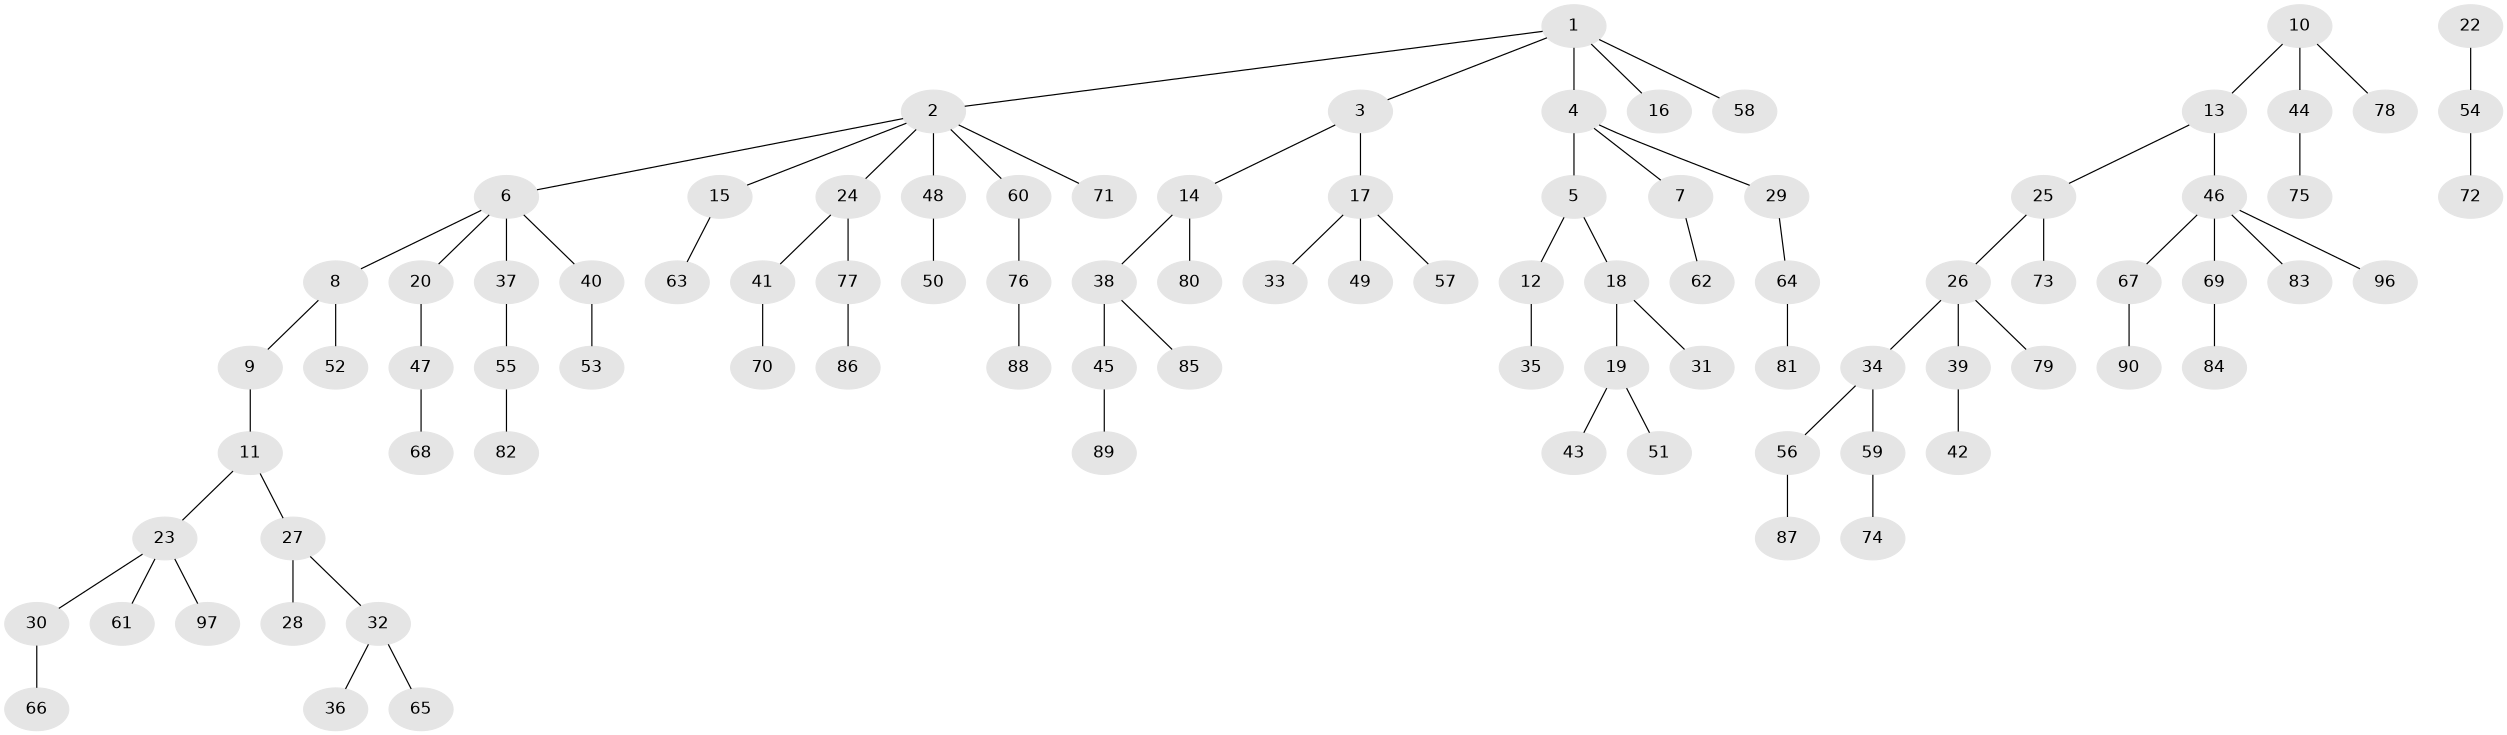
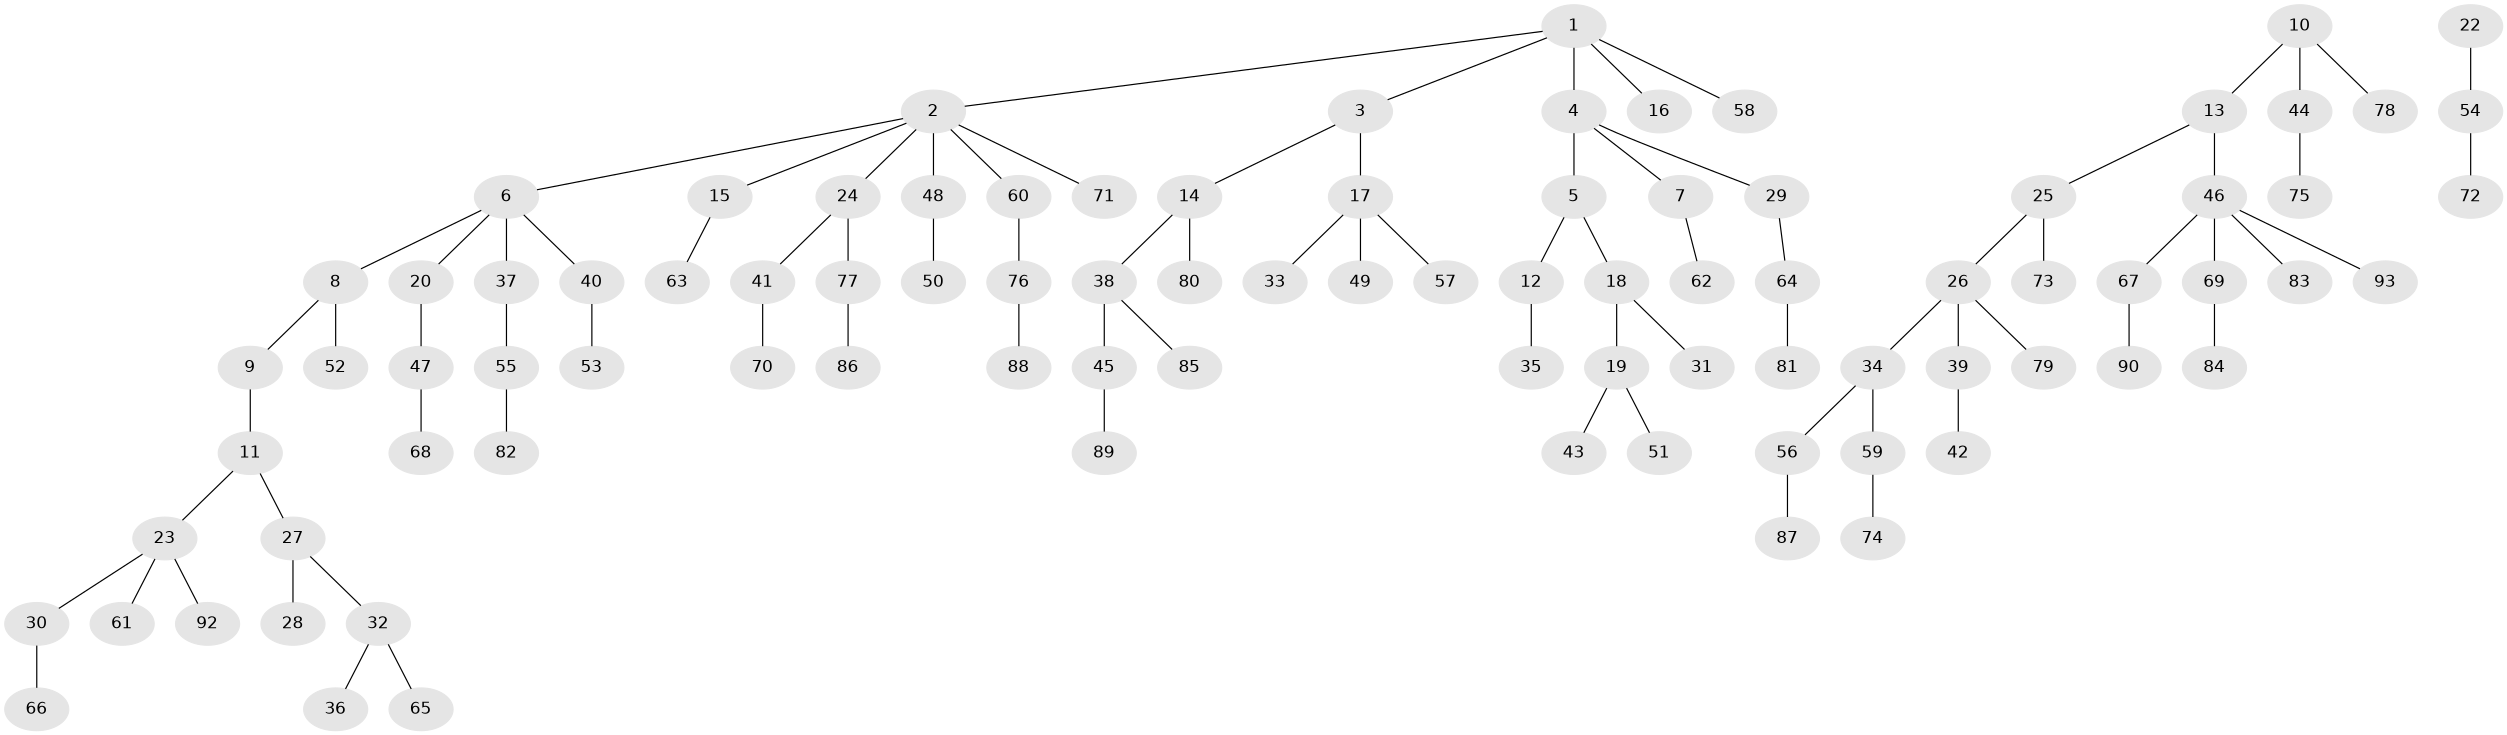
node "96": label "96" -> "93"
node "97": label "97" -> "92"
